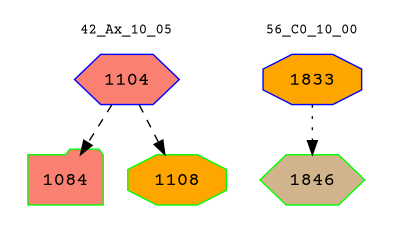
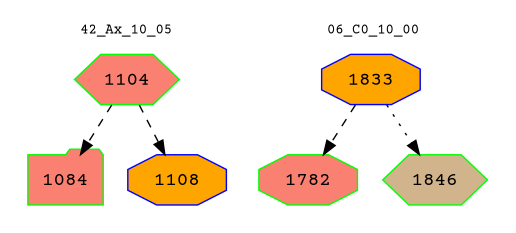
cluster "56_C0_10_00": label "56_C0_10_00" -> "06_C0_10_00"
node "1104": color blue -> green
node "1108": color green -> blue
node "1782": added
